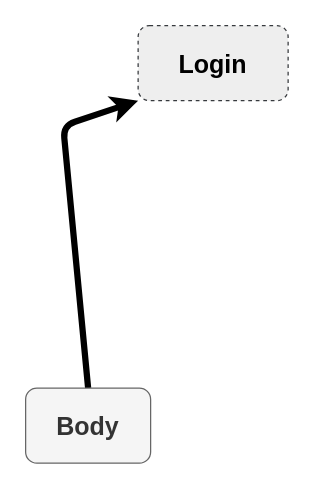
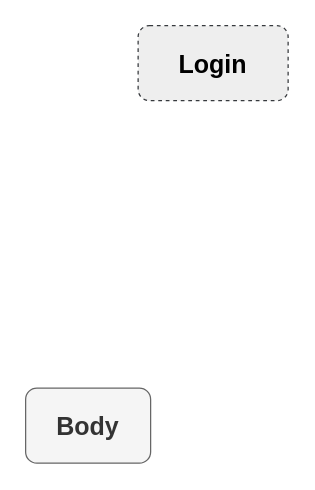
edge "Body" -> "Login": removed
